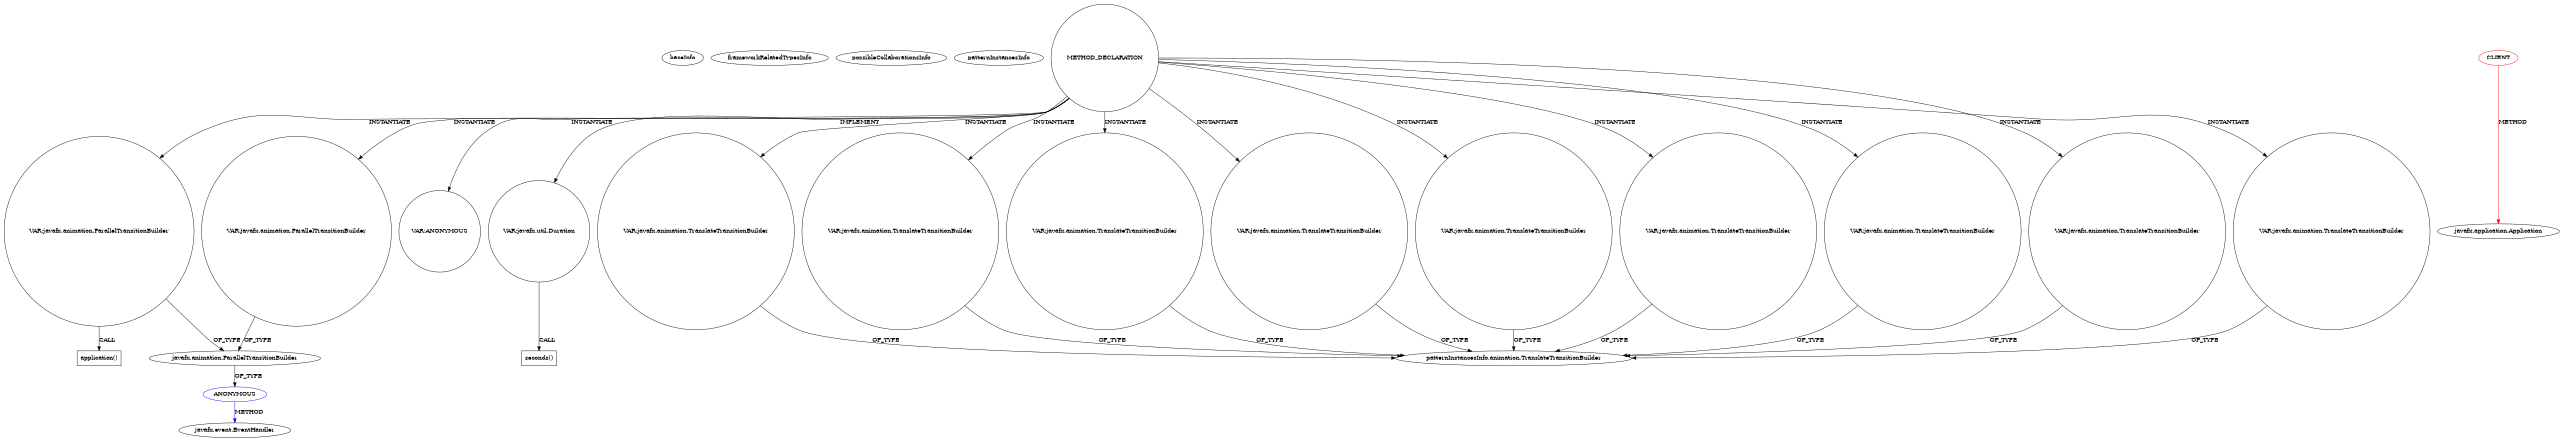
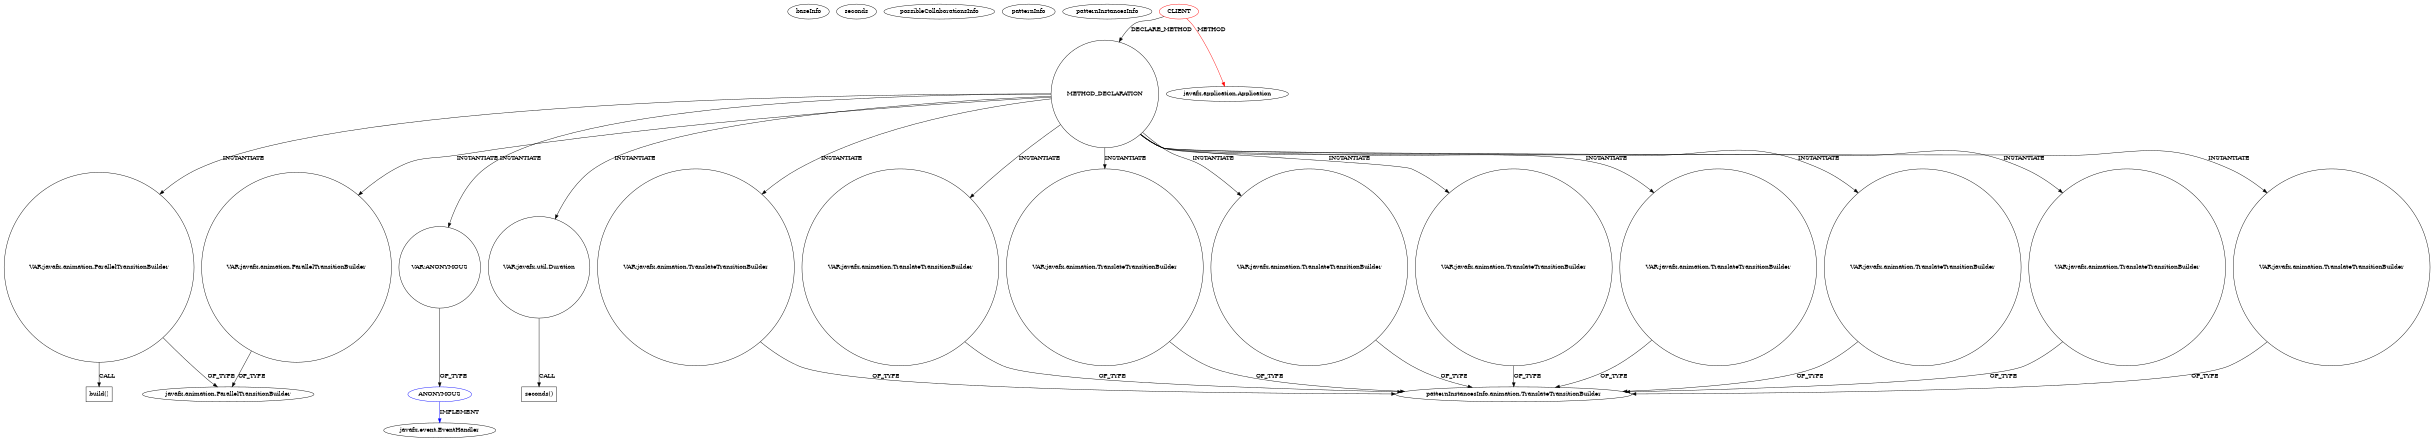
node "patternInfo": added
edge "CLIENT" -> "METHOD_DECLARATION": added, label "DECLARE_METHOD"
node "frameworkRelatedTypesInfo": label "frameworkRelatedTypesInfo" -> "seconds"
edge "METHOD_DECLARATION" -> "VAR:javafx.util.Duration": label "IMPLEMENT" -> "INSTANTIATE"
node "application()": label "application()" -> "build()"
edge "javafx.animation.ParallelTransitionBuilder" -> "ANONYMOUS": now "VAR:ANONYMOUS" -> "ANONYMOUS"
edge "ANONYMOUS" -> "javafx.event.EventHandler": label "METHOD" -> "IMPLEMENT"
